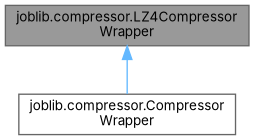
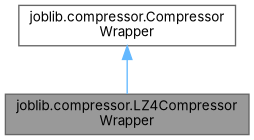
edge "joblib.compressor.Compressor Wrapper" -> "joblib.compressor.LZ4Compressor Wrapper": reversed
